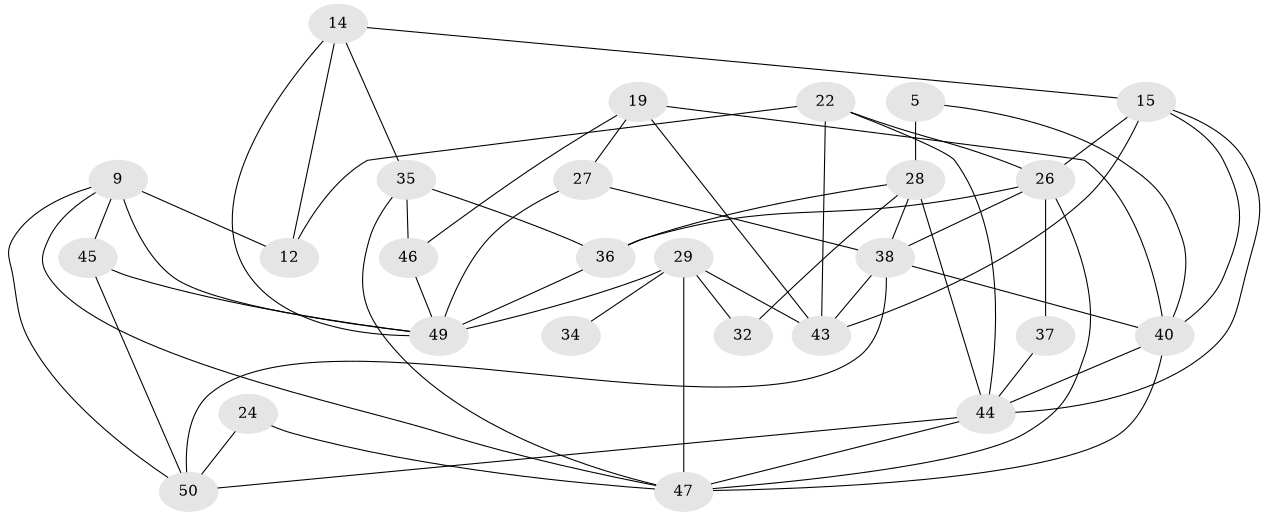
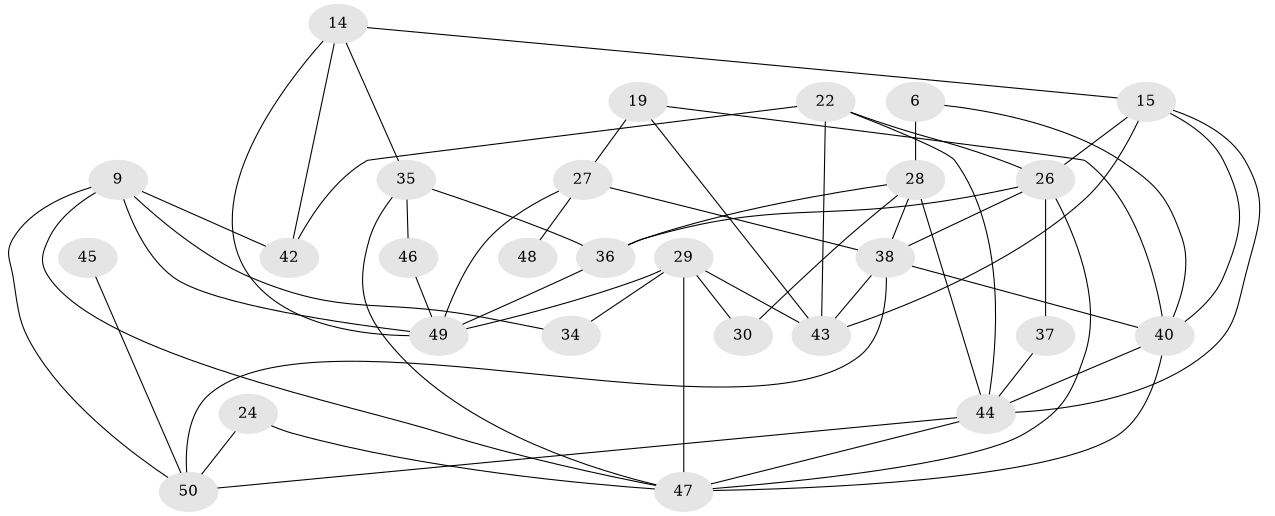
node "5": label "5" -> "6"
edge "19" -- "46": removed
edge "9" -- "45": now "9" -- "34"
node "12": label "12" -> "42"
node "48": added
edge "45" -- "49": removed
node "32": label "32" -> "30"
